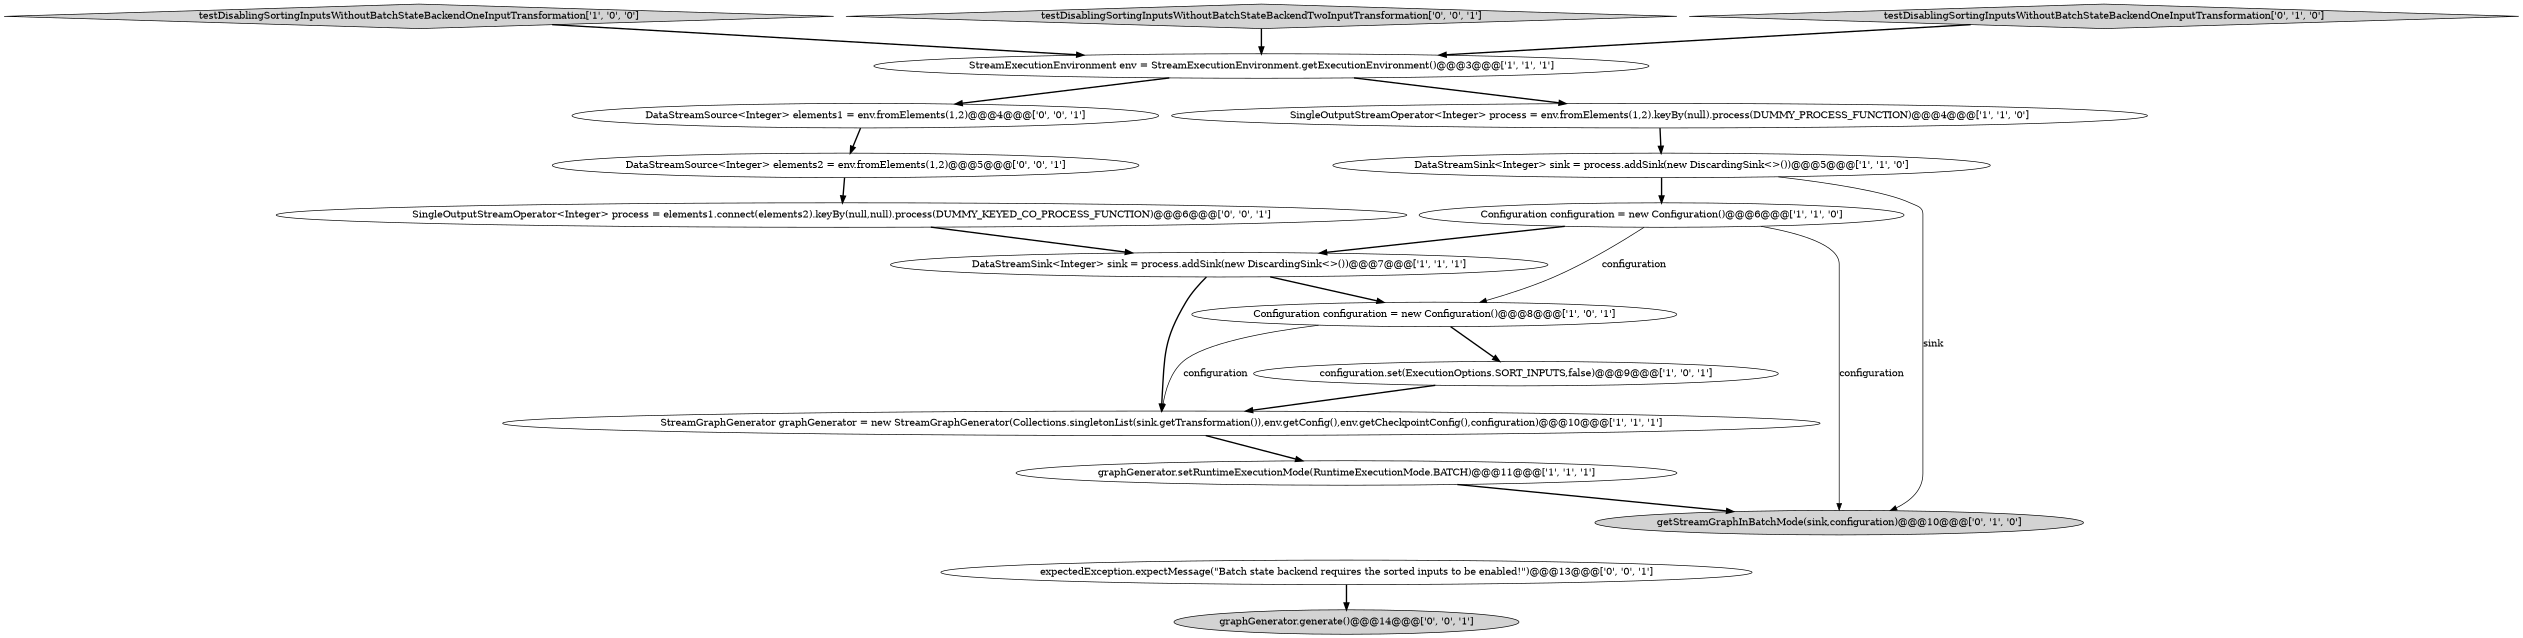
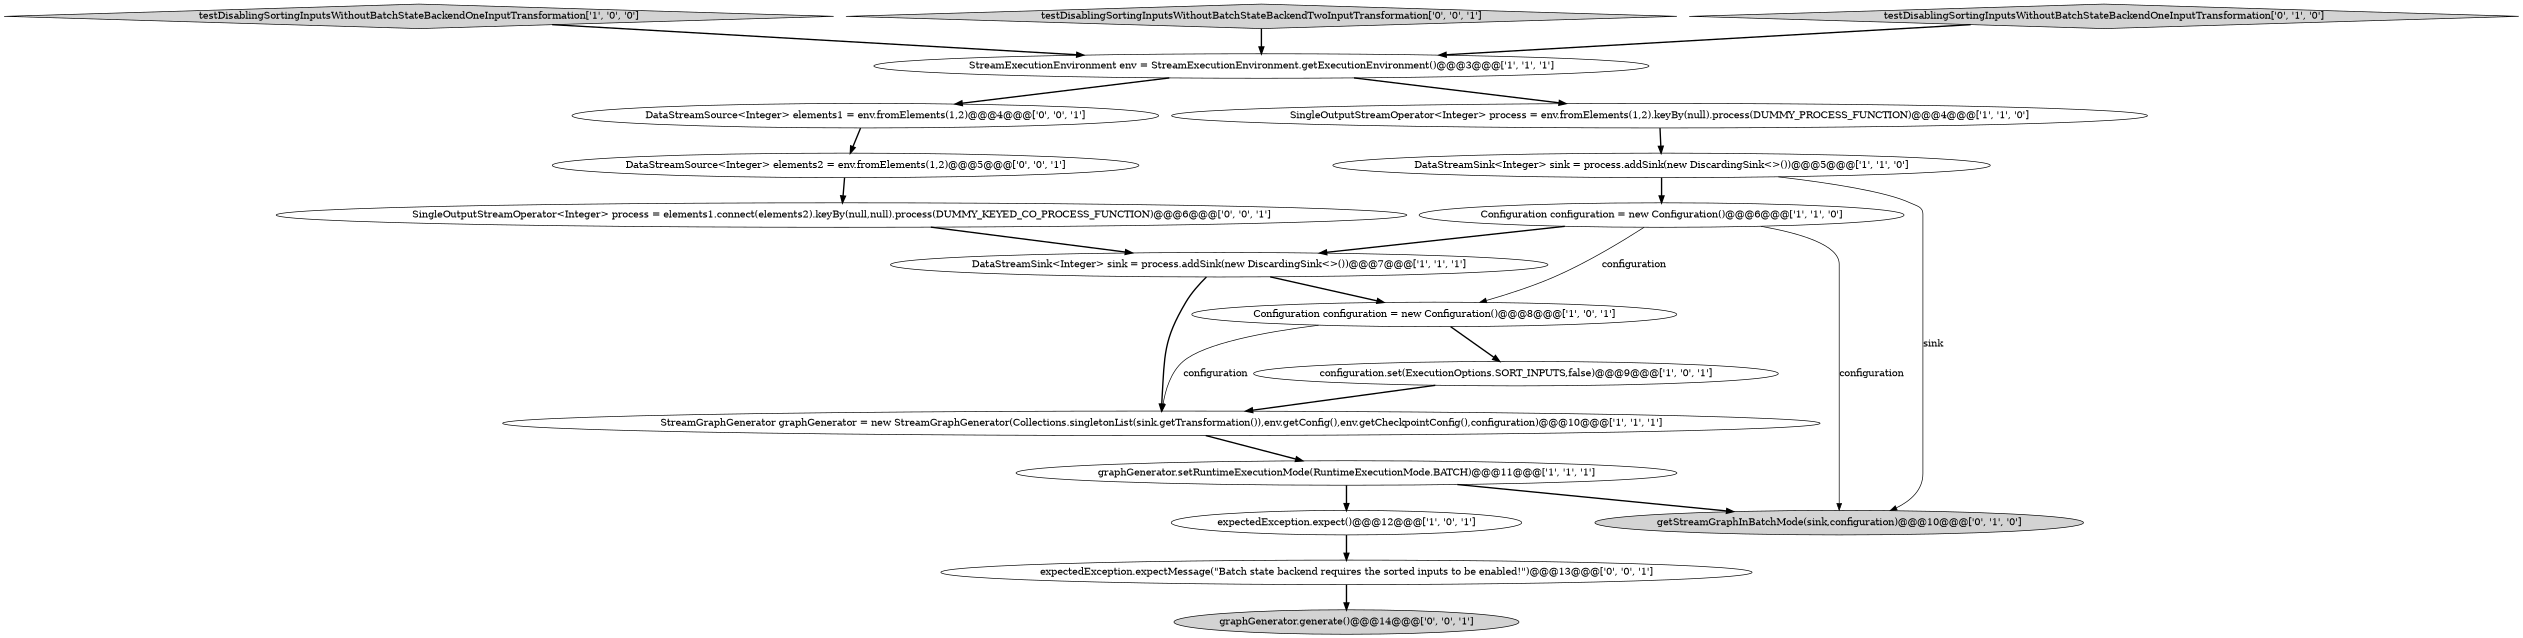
node "expectedException.expect()@@@12@@@['1', '0', '1']": added
